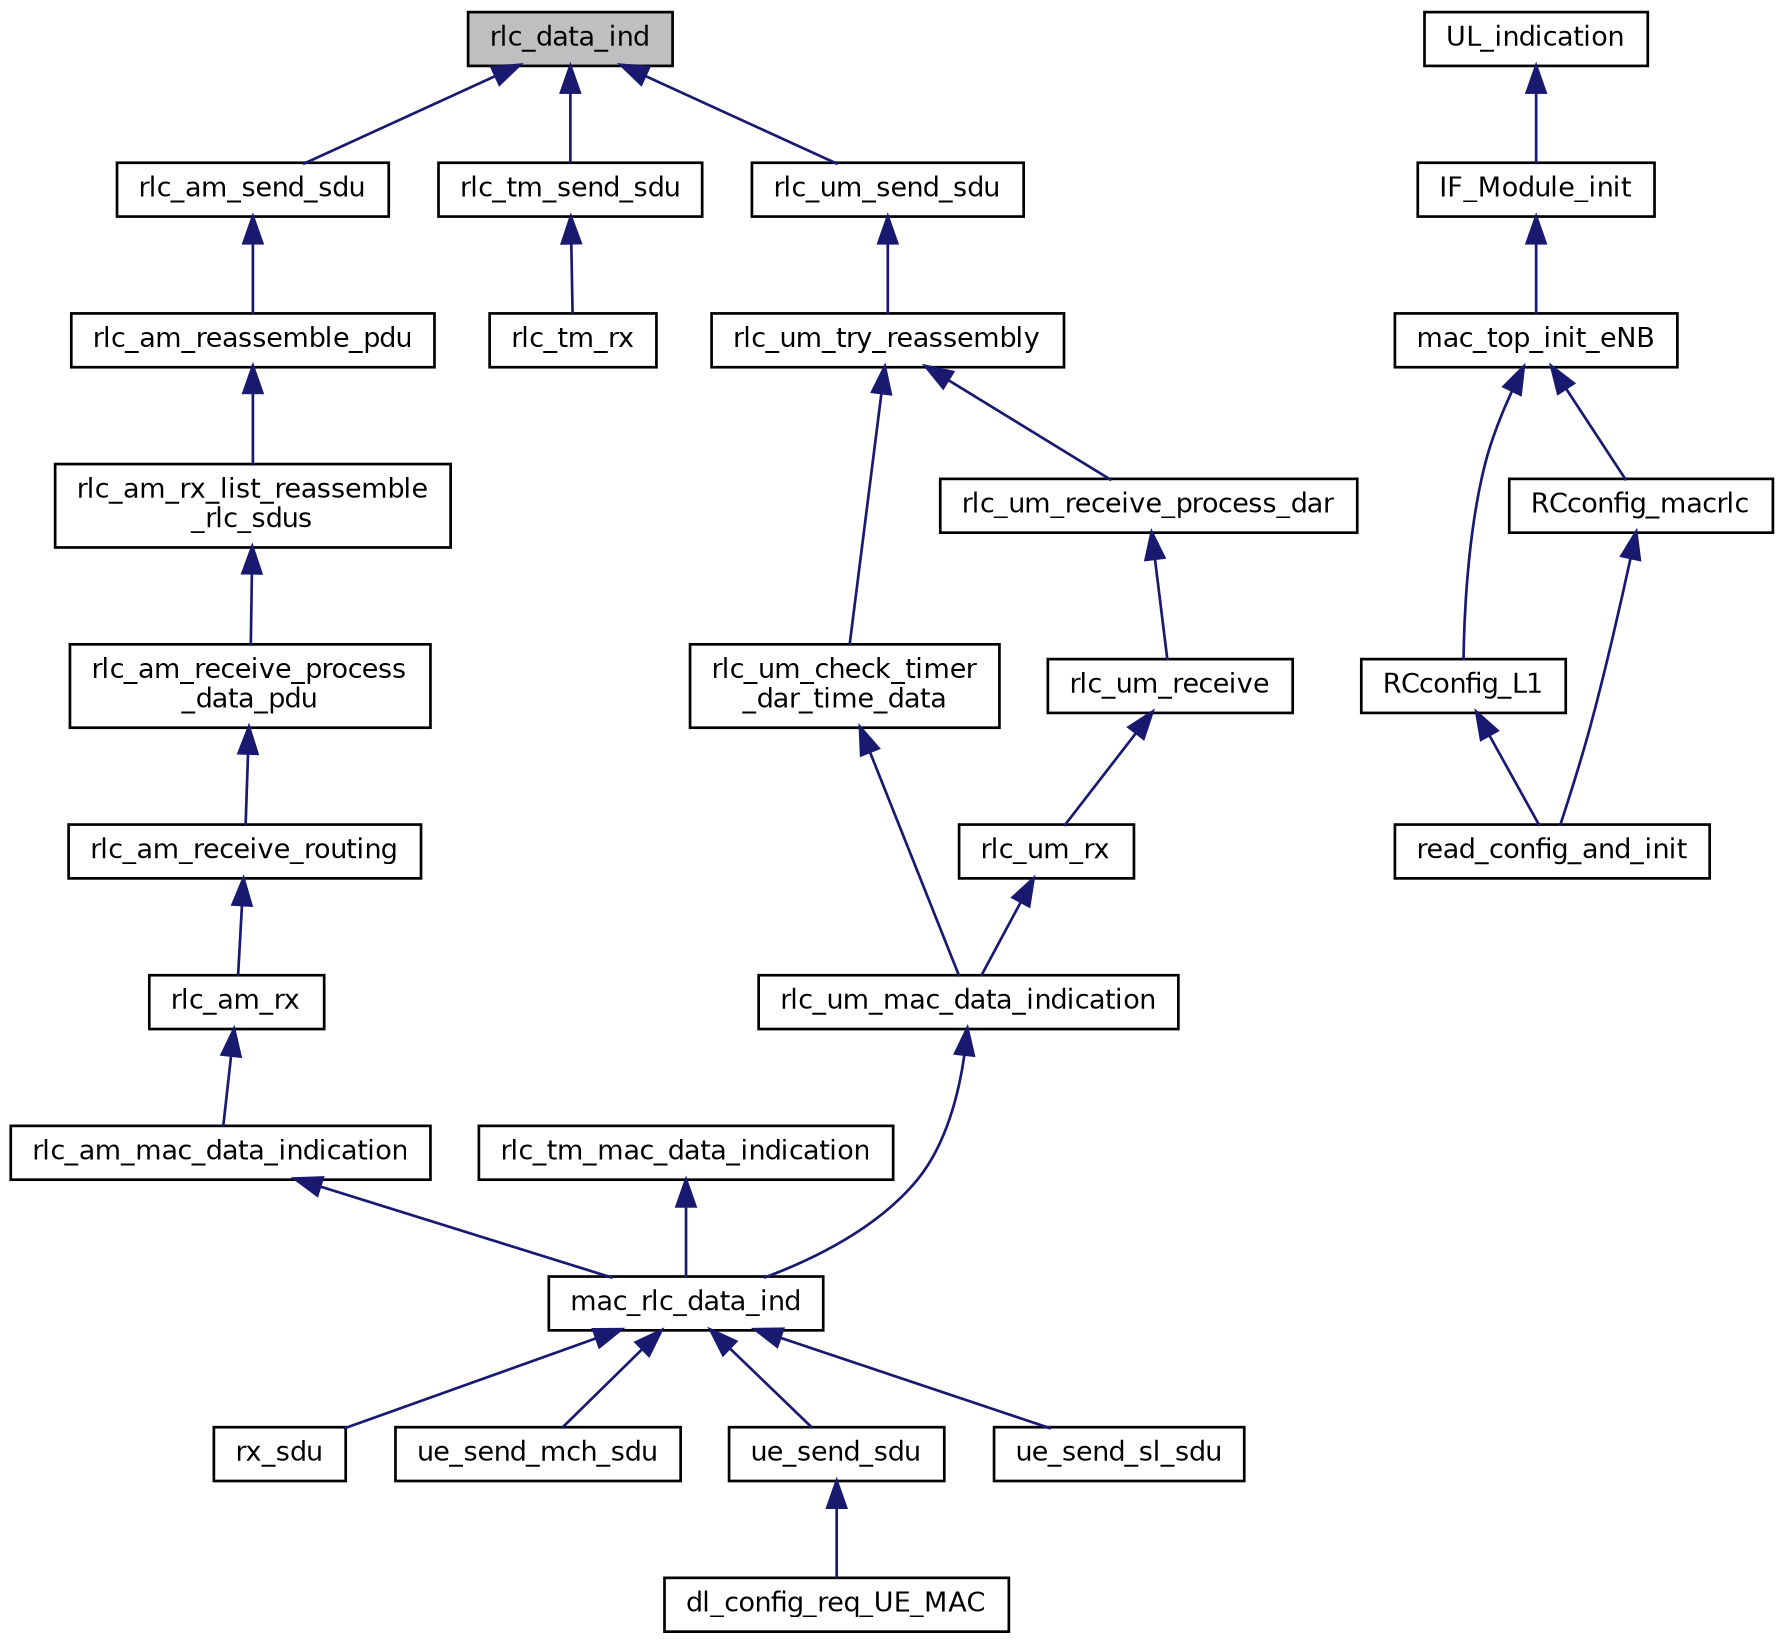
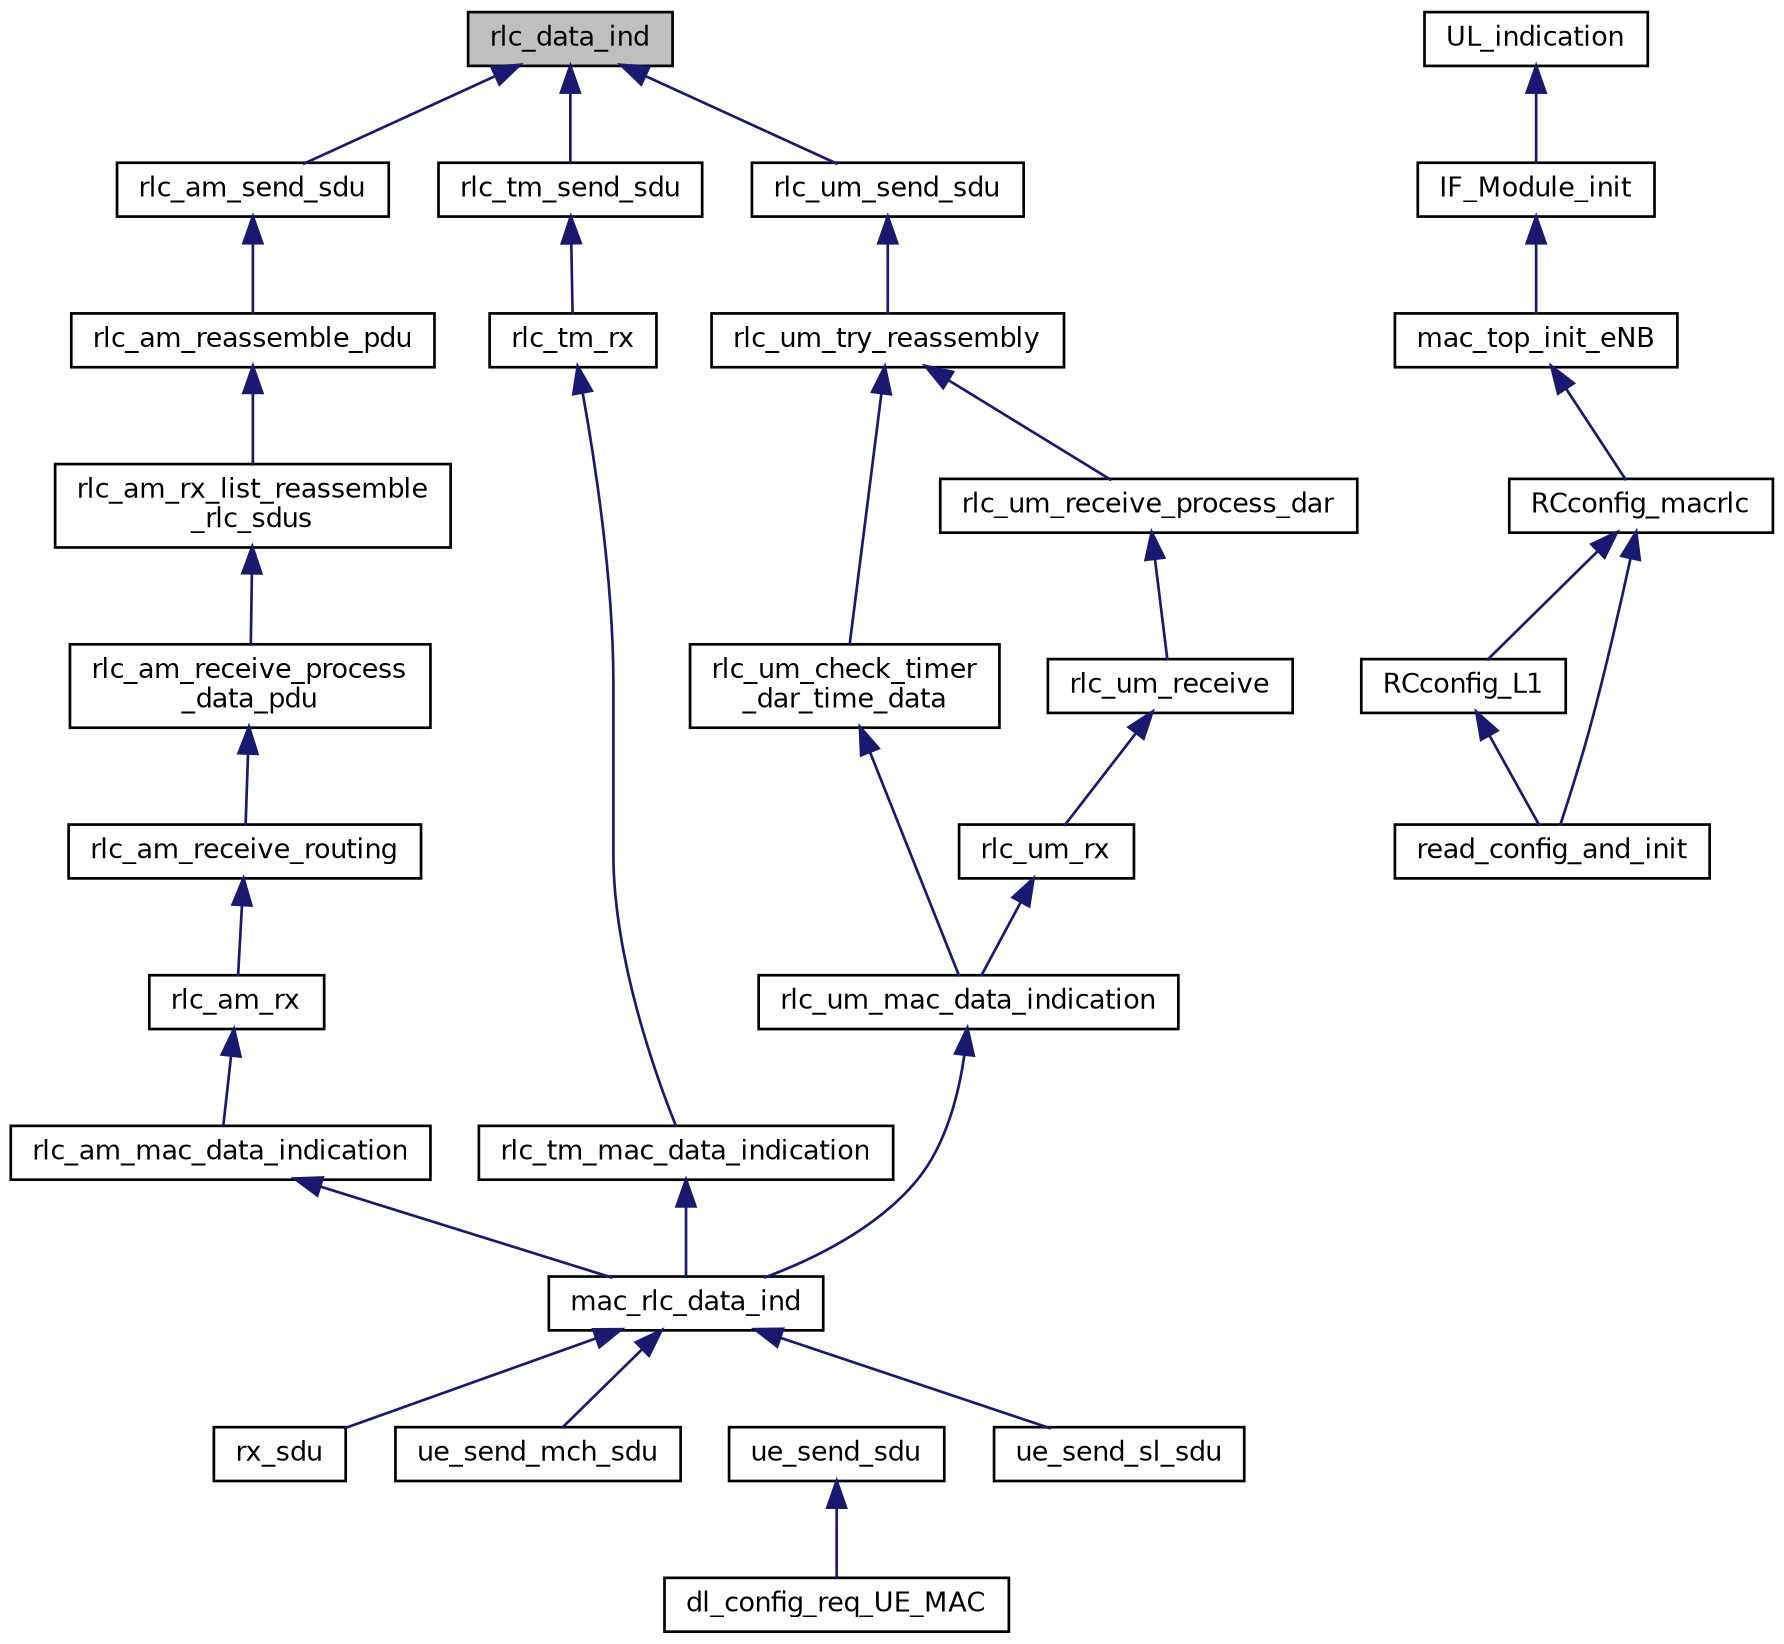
edge "RCconfig_L1" -> "mac_top_init_eNB": now "RCconfig_L1" -> "RCconfig_macrlc"
edge "rlc_tm_mac_data_indication" -> "rlc_tm_rx": added
edge "ue_send_sdu" -> "mac_rlc_data_ind": removed
